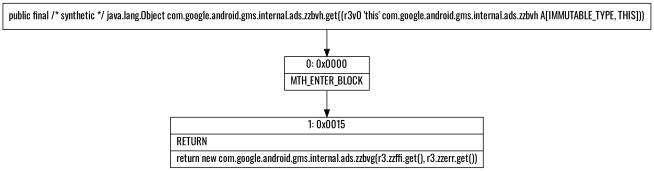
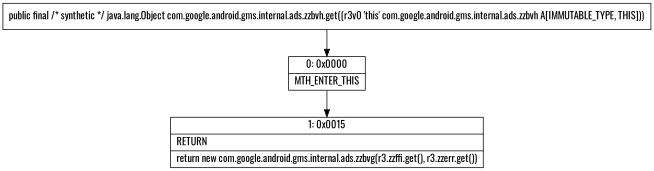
node "0: 0x0000": text "MTH_ENTER_BLOCK" -> "MTH_ENTER_THIS"
